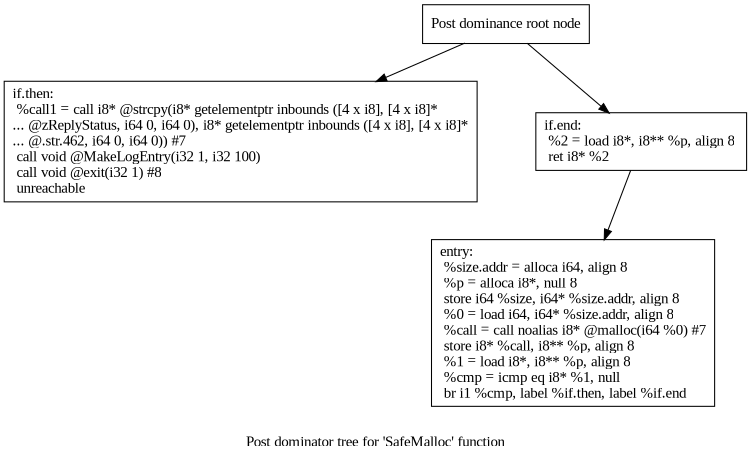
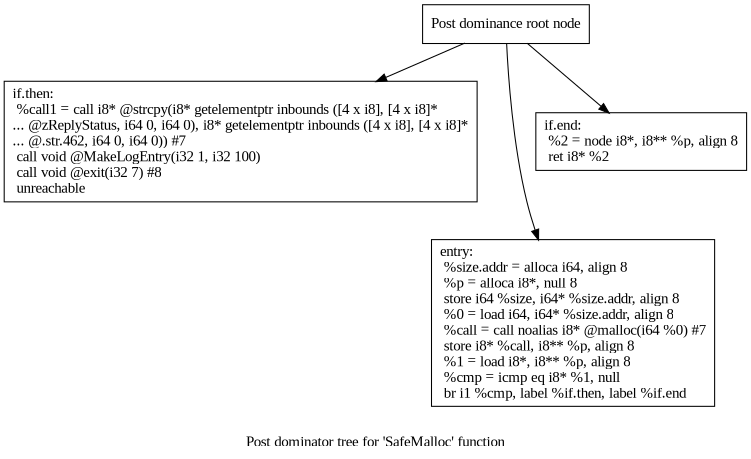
node "if.end:": text "%2 = load i8*, i8** %p, align 8" -> "%2 = node i8*, i8** %p, align 8"
node "if.then:": text "call void @exit(i32 1) #8" -> "call void @exit(i32 7) #8"
edge "if.end:" -> "entry:": now "Post dominance root node" -> "entry:"
